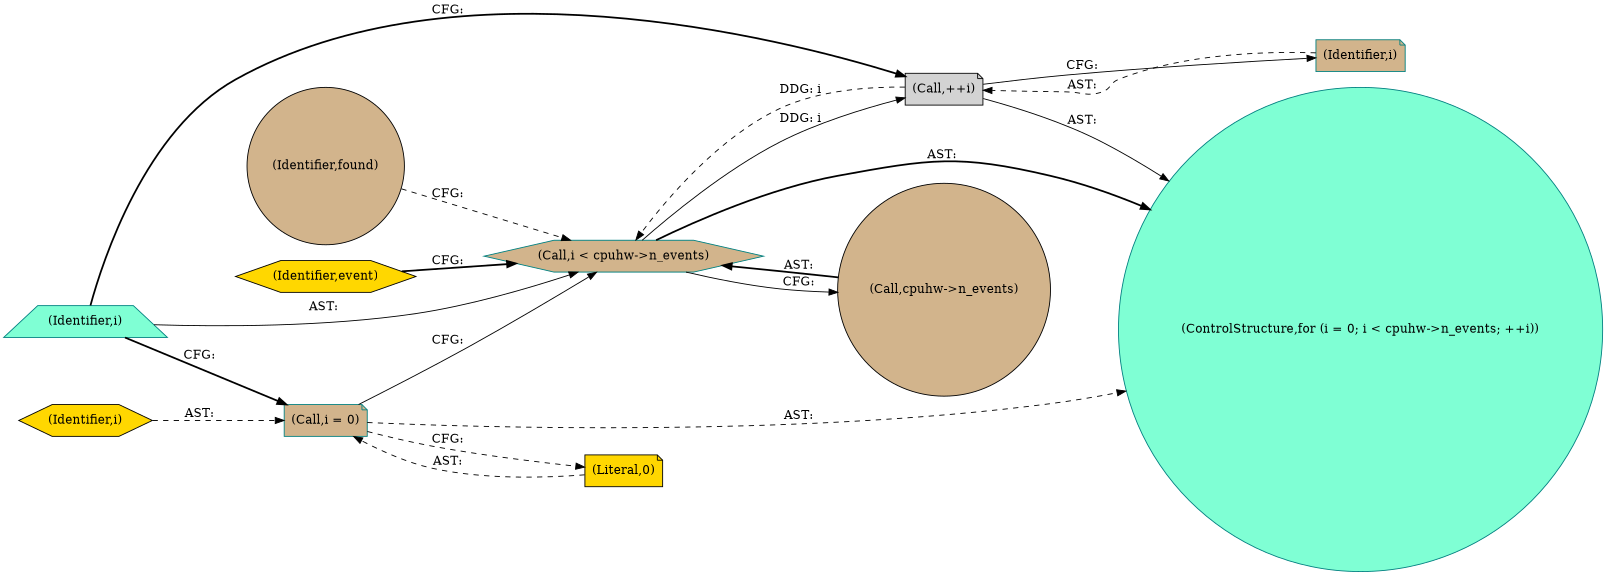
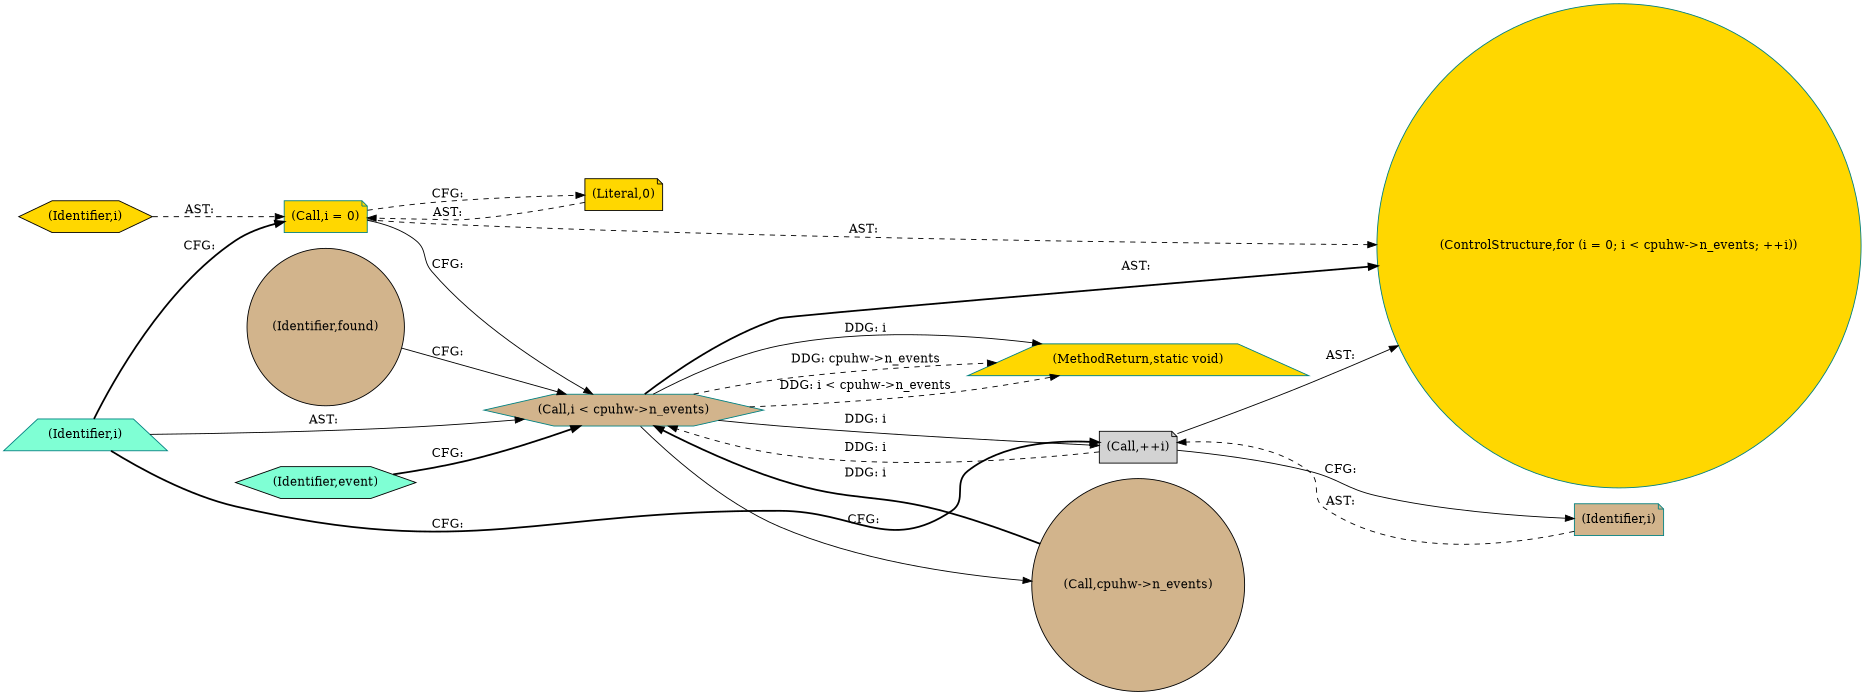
edge "(Identifier,found)" -> "(Call,i < cpuhw->n_events)": style dashed -> solid
edge "(Call,cpuhw->n_events)" -> "(Call,i < cpuhw->n_events)": label "AST: " -> "DDG: i"
node "(Identifier,event)": fillcolor gold -> aquamarine
node "(ControlStructure,for (i = 0; i < cpuhw->n_events; ++i))": fillcolor aquamarine -> gold
node "(MethodReturn,static void)": added
node "(Call,i = 0)": fillcolor tan -> gold
